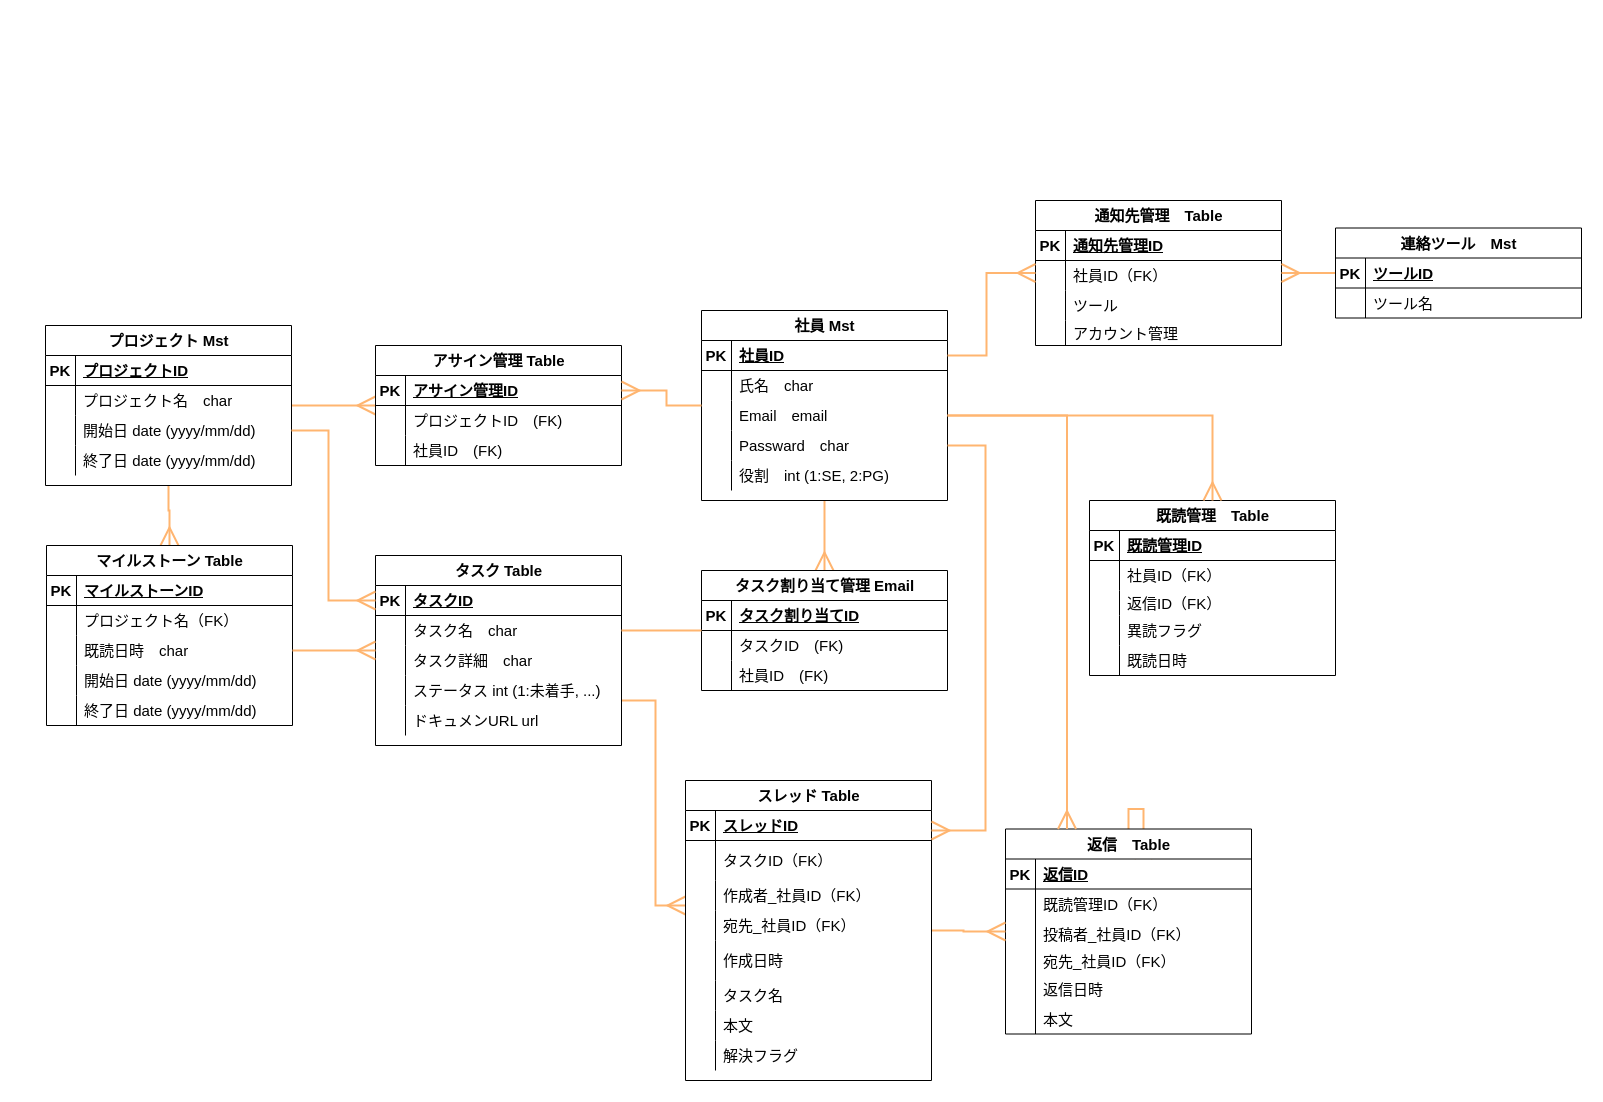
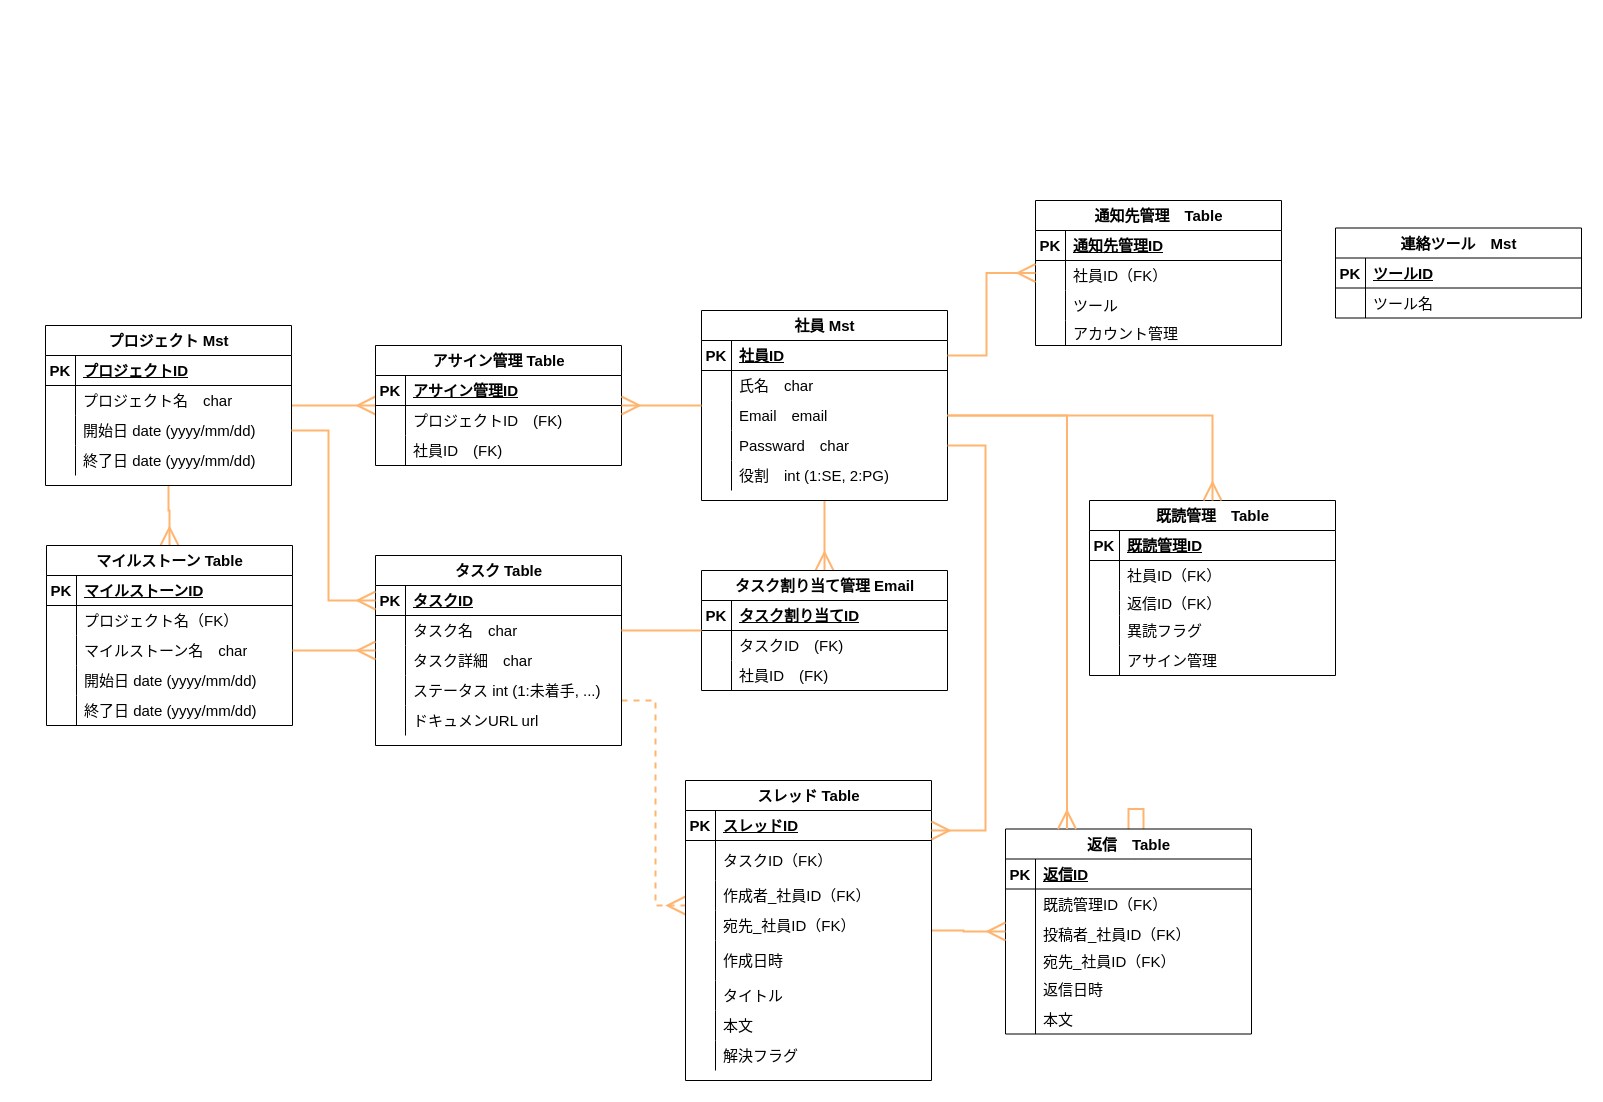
edge "連絡ツール Mst" -> "通知先管理 Table": removed
edge "社員 Mst" -> "アサイン管理ID": now "社員 Mst" -> "アサイン管理 Table"
node "既読日時 char": label "既読日時 char" -> "マイルストーン名 char"
node "既読日時": label "既読日時" -> "アサイン管理"
edge "タスク Table" -> "スレッド Table": style solid -> dashed
node "タスク名": label "タスク名" -> "タイトル"
